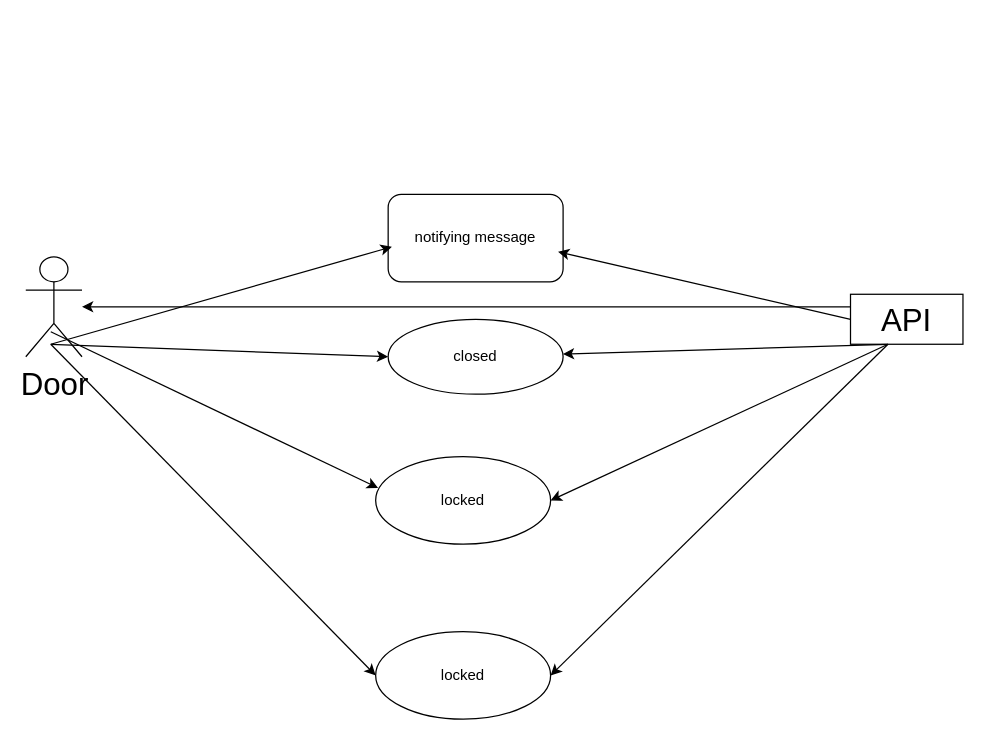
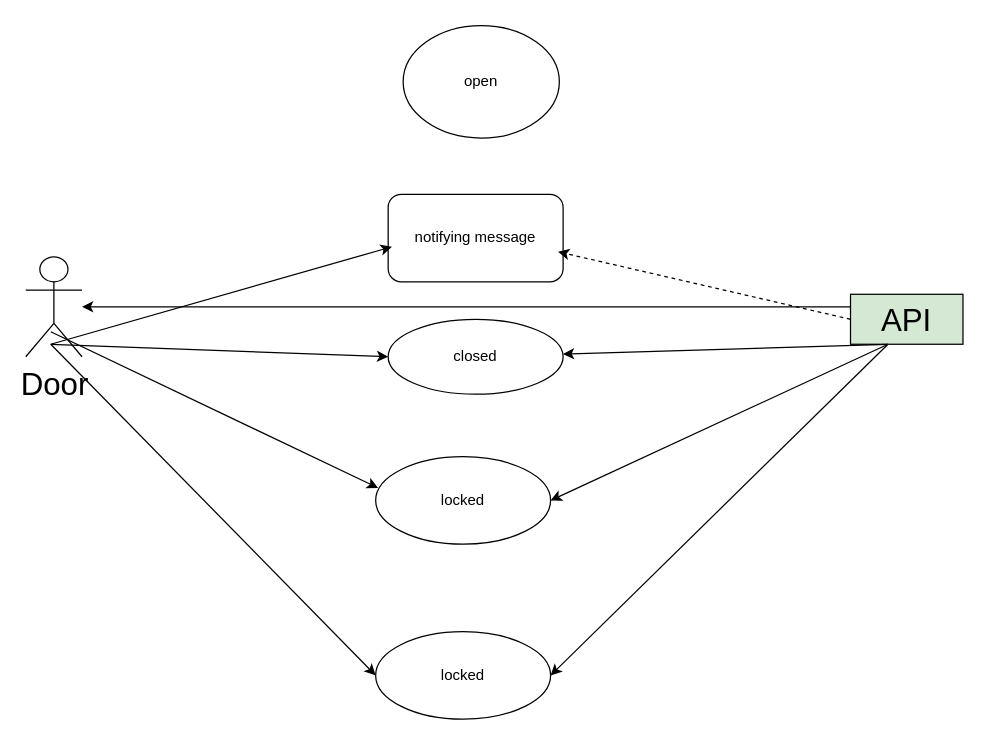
node "open": added
edge "API" -> "notifying message": style solid -> dashed
node "API": fillcolor #ffffff -> #d5e8d4
